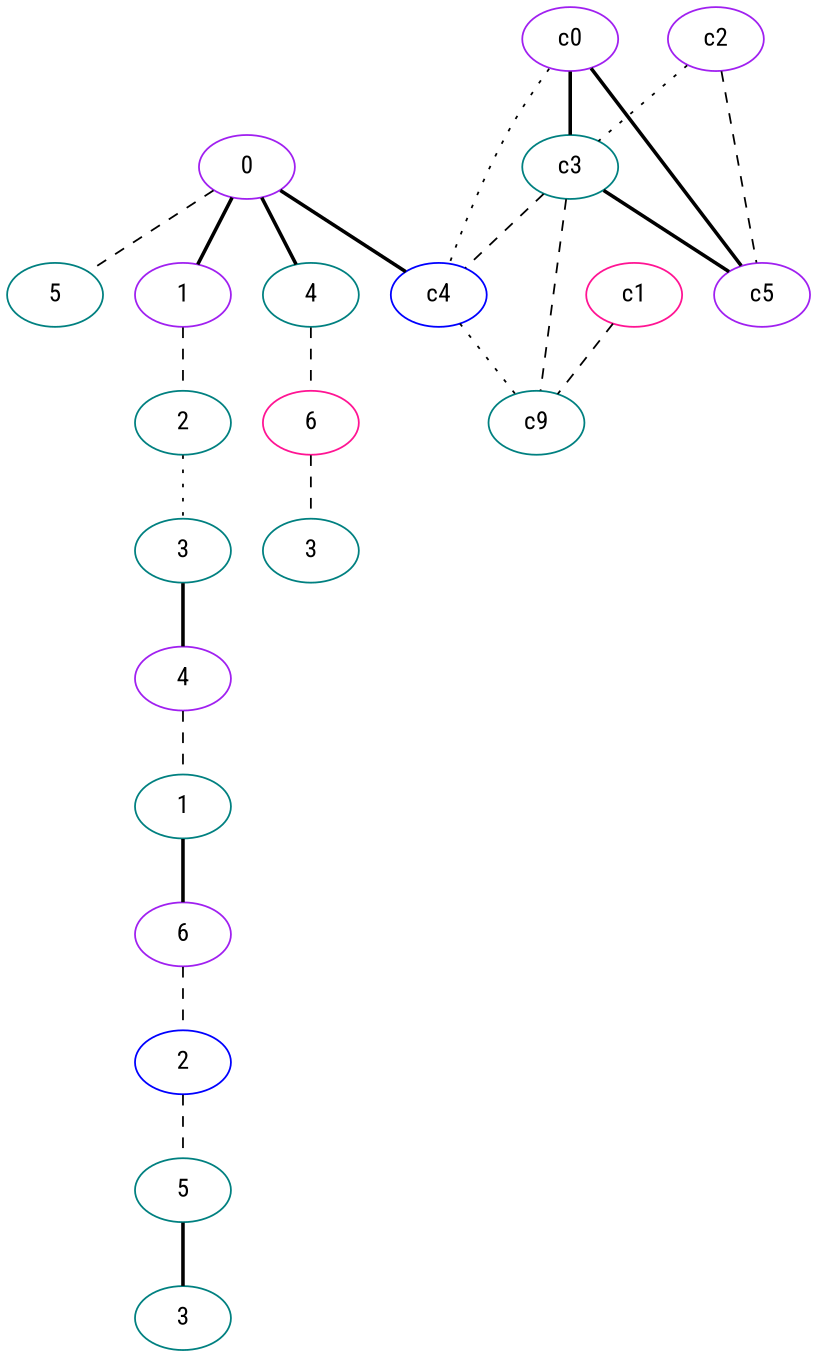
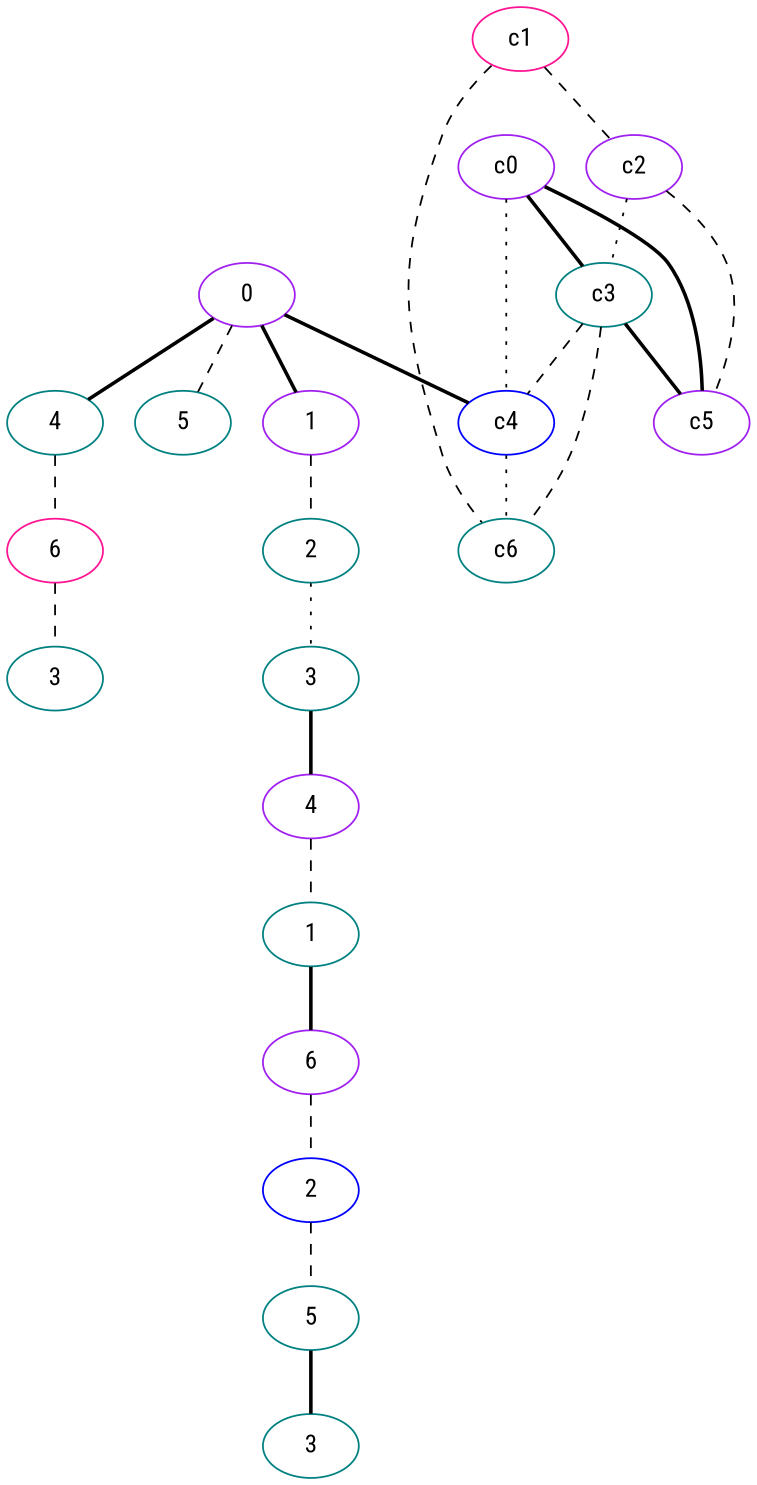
edge "c1" -- "c2": added
node "c9": label "c9" -> "c6"
